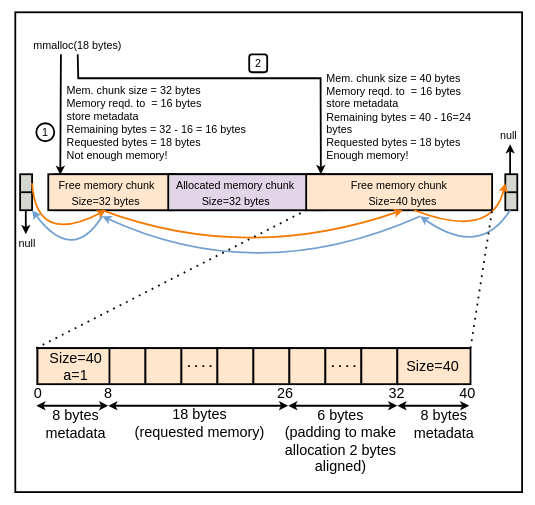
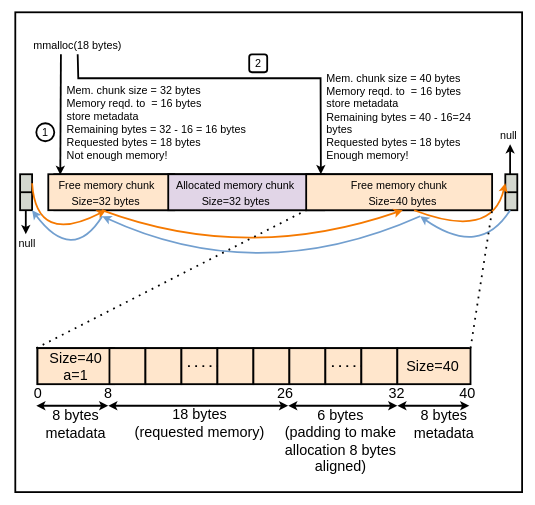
node "6 bytes (padding to make allocation 2 bytes aligned)": label "6 bytes (padding to make allocation 2 bytes aligned)" -> "6 bytes (padding to make allocation 8 bytes aligned)"
